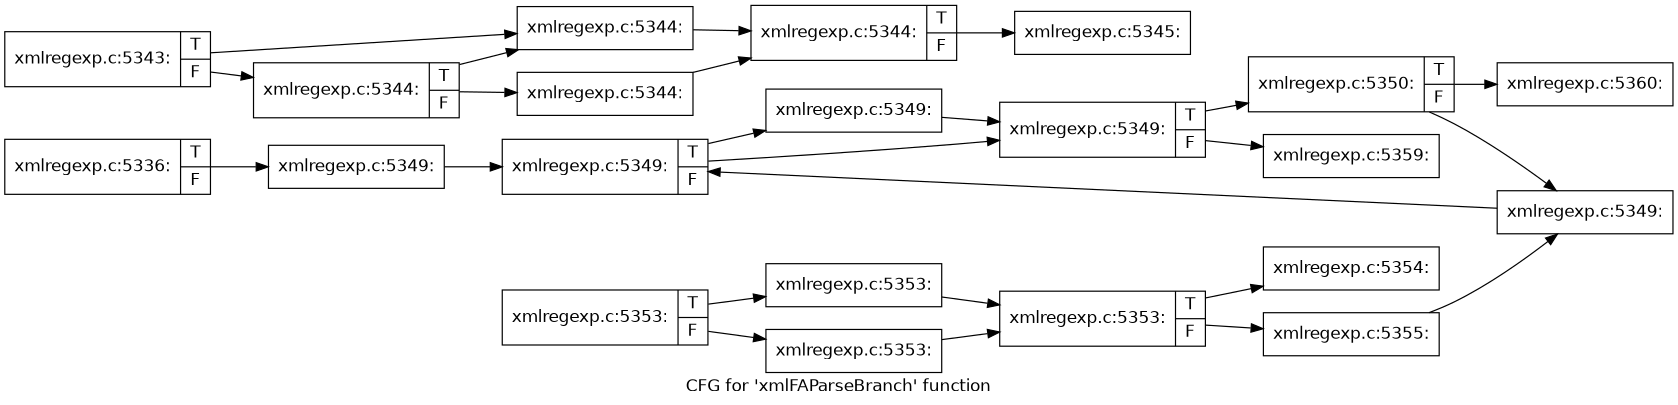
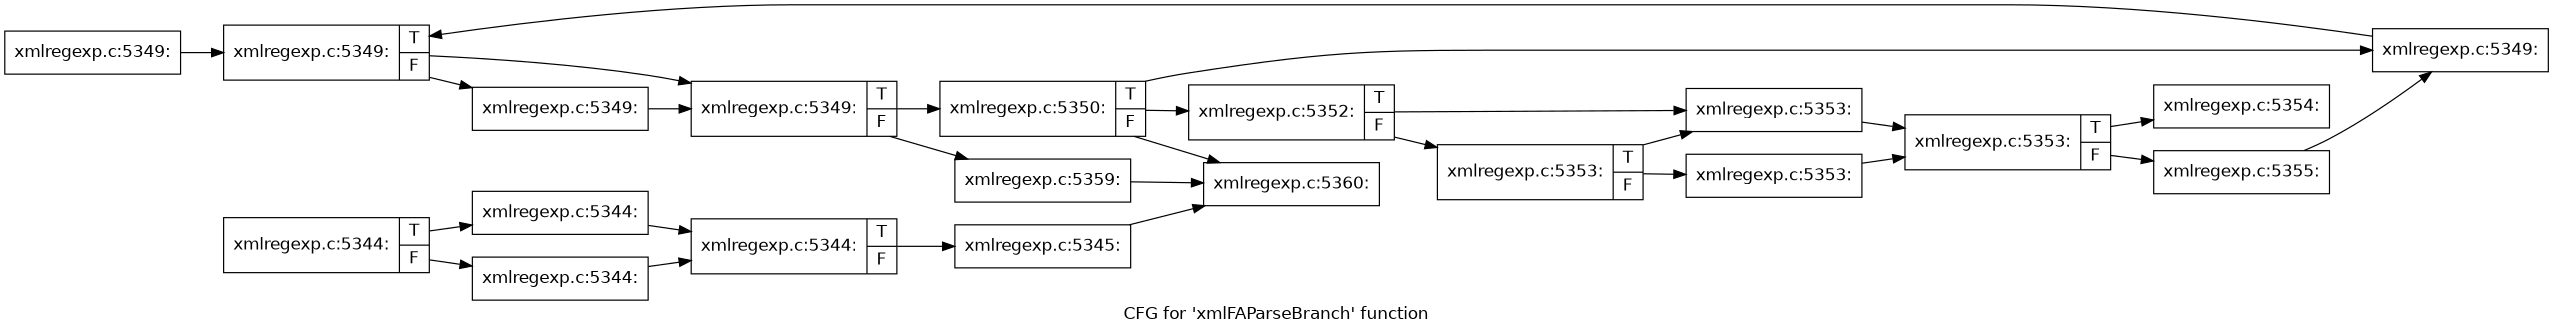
node "xmlregexp.c:5343:": removed
node "xmlregexp.c:5352:": added
node "xmlregexp.c:5336:": removed
edge "xmlregexp.c:5359:" -> "xmlregexp.c:5360:": added
edge "xmlregexp.c:5345:" -> "xmlregexp.c:5360:": added
